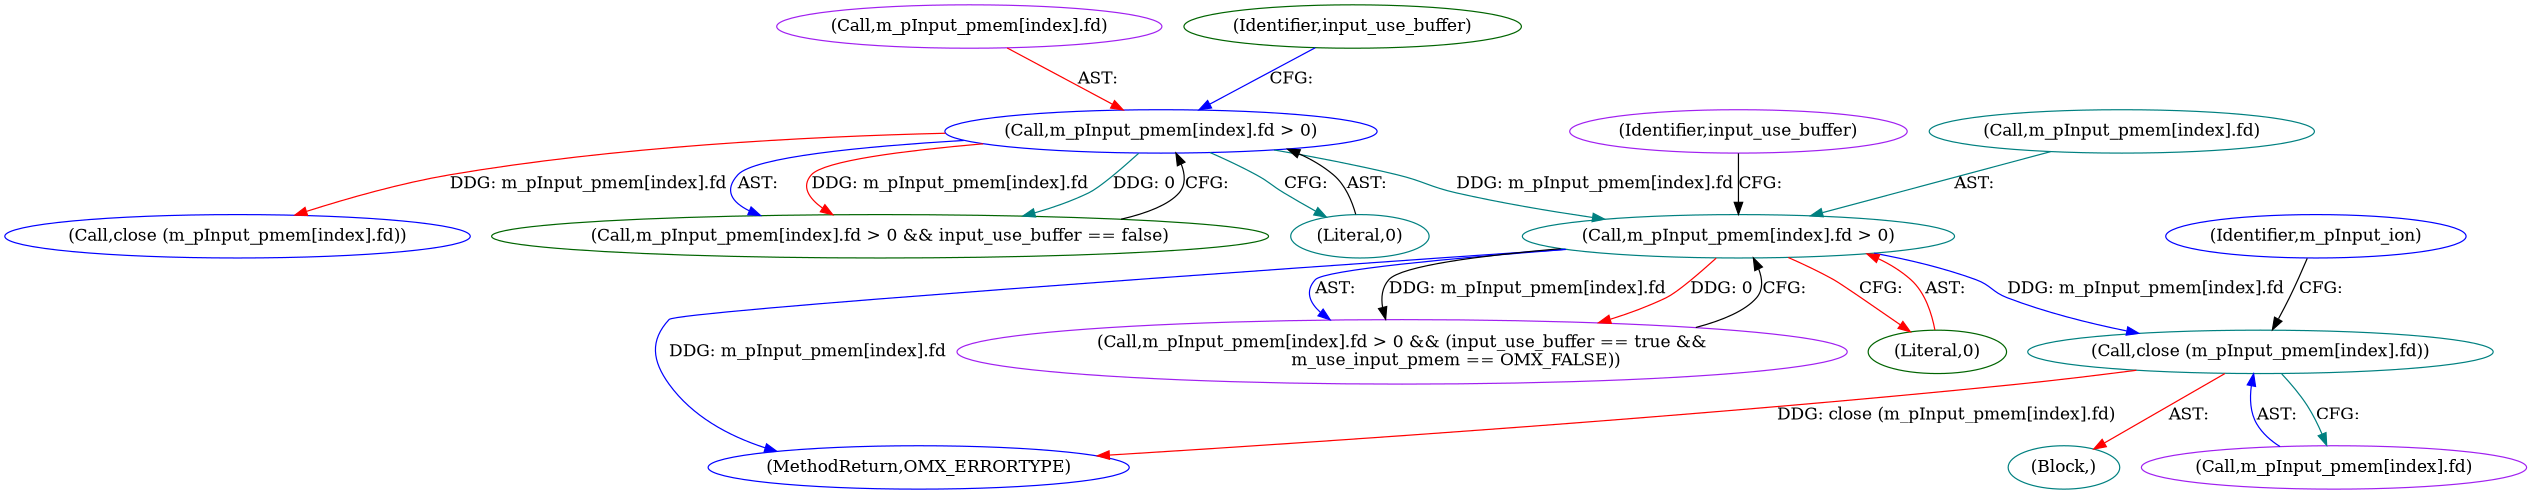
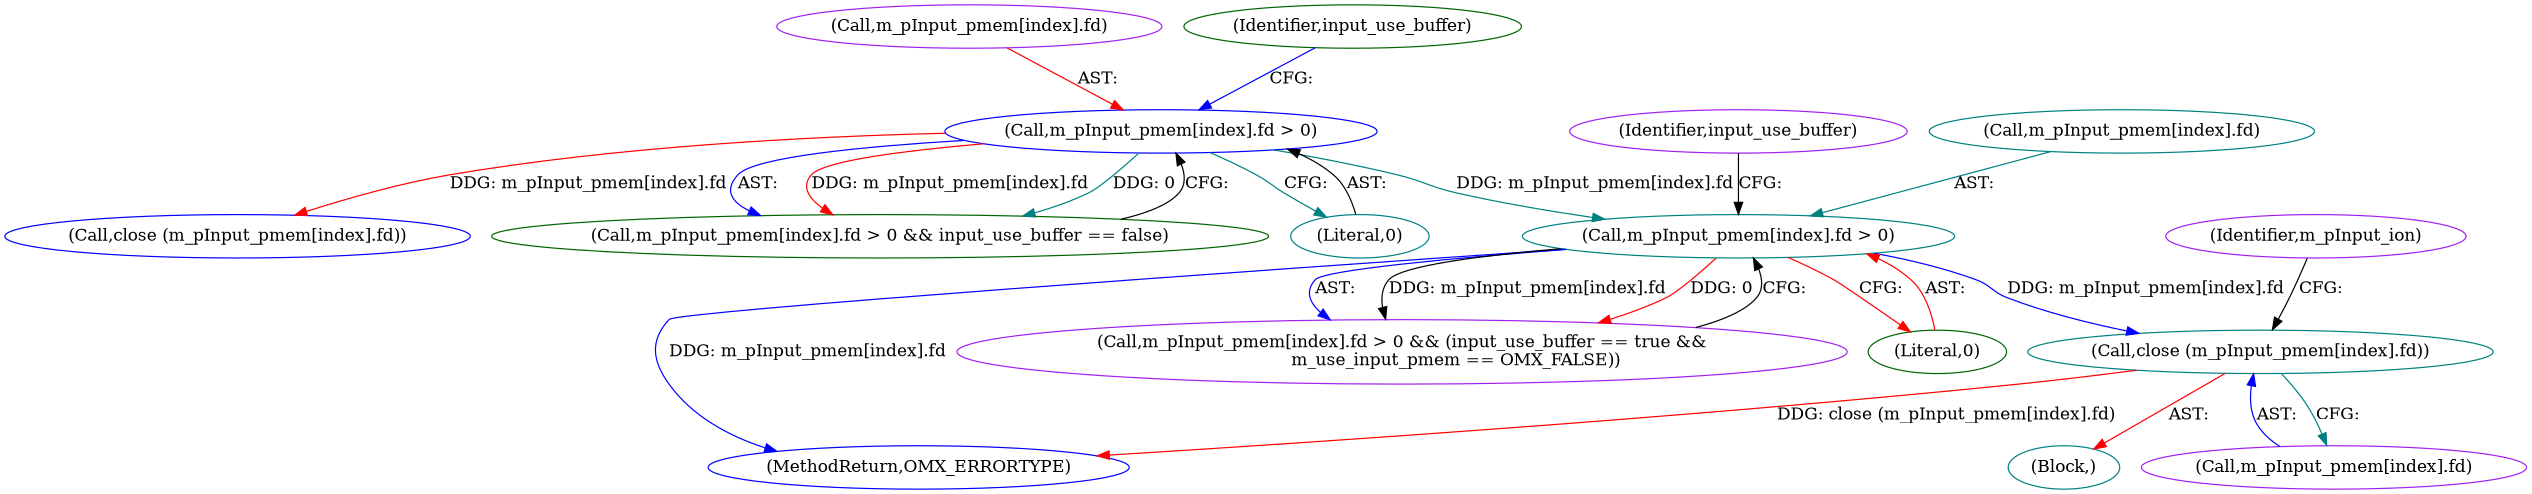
node "(Identifier,m_pInput_ion)": color blue -> purple
